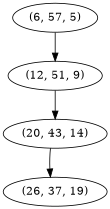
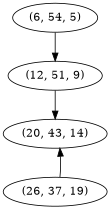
node "(6, 57, 5)": label "(6, 57, 5)" -> "(6, 54, 5)"
edge "(20, 43, 14)" -> "(26, 37, 19)": reversed
